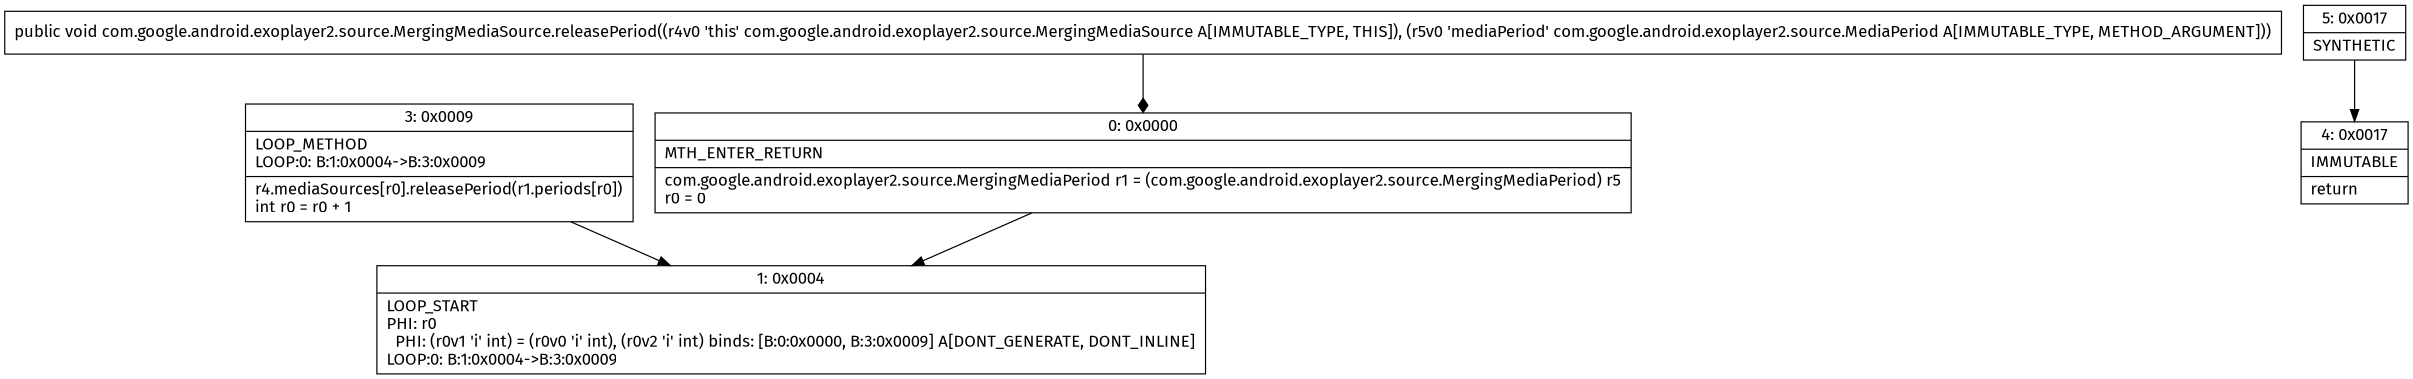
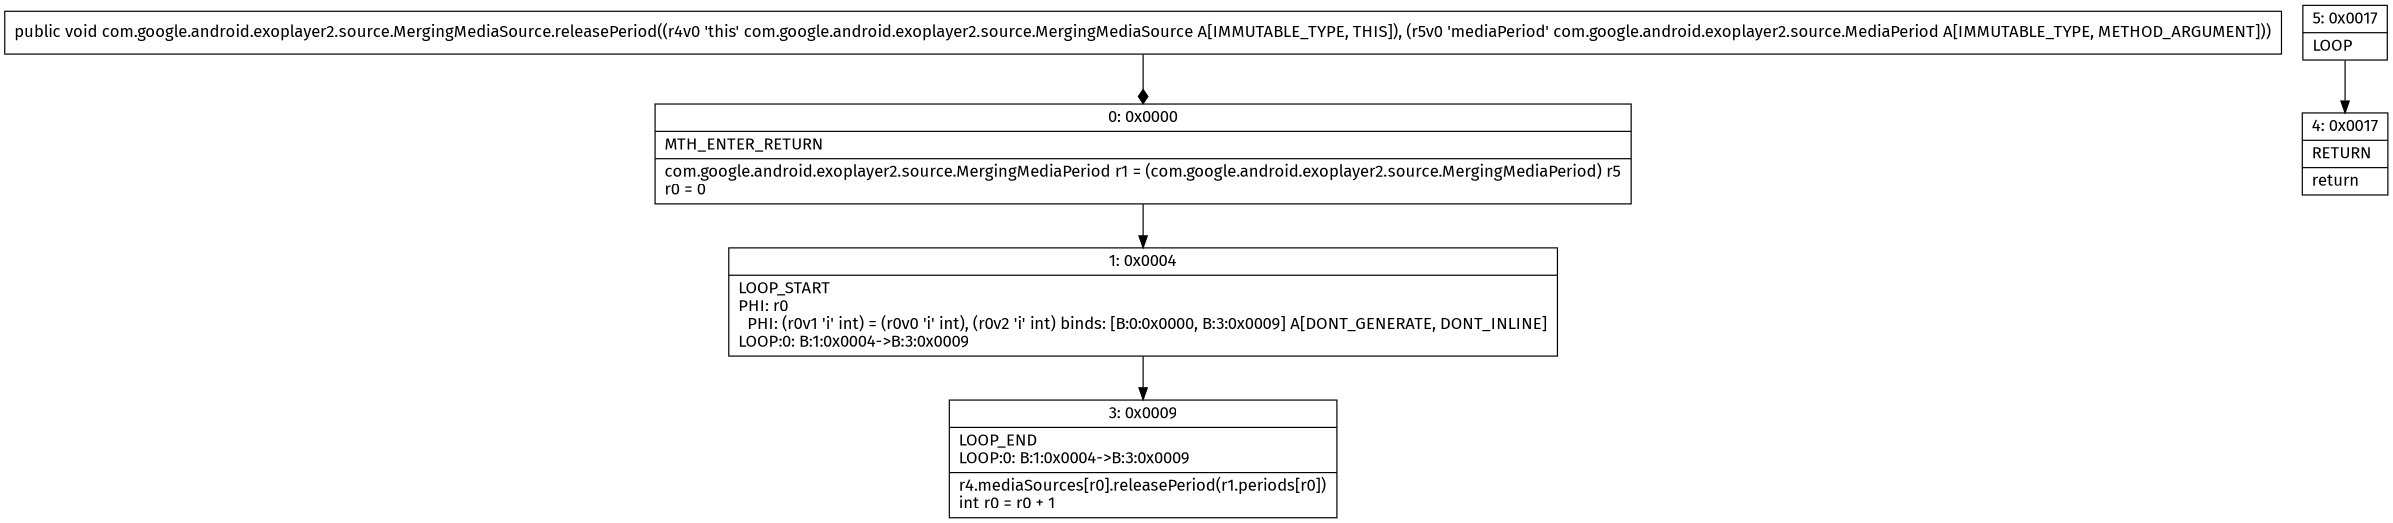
node "5: 0x0017": text "SYNTHETIC" -> "LOOP"
node "3: 0x0009": text "LOOP_METHOD" -> "LOOP_END"
node "4: 0x0017": text "IMMUTABLE" -> "RETURN"
edge "3: 0x0009" -> "1: 0x0004": reversed
